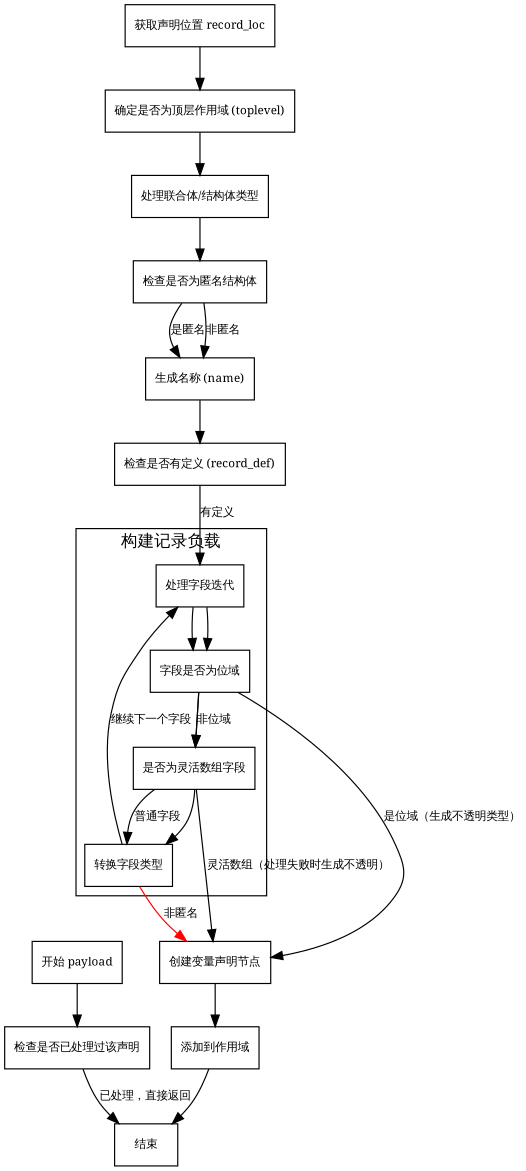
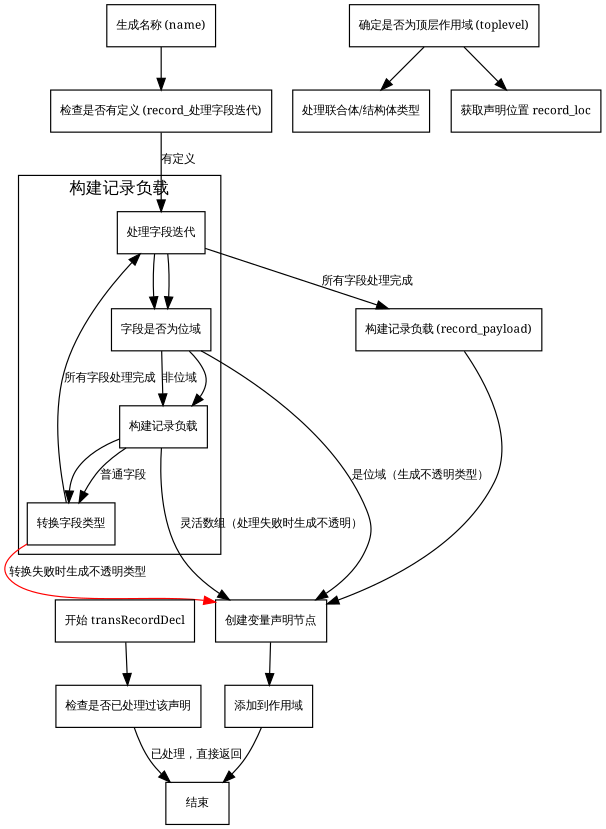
edge "获取声明位置 record_loc" -> "确定是否为顶层作用域 (toplevel)": reversed
node "检查是否为匿名结构体": removed
node "构建记录负载 (record_payload)": added
node "检查是否有定义 (record_def)": label "检查是否有定义 (record_def)" -> "检查是否有定义 (record_处理字段迭代)"
edge "转换字段类型" -> "处理字段迭代": label "继续下一个字段" -> "所有字段处理完成"
node "是否为灵活数组字段": label "是否为灵活数组字段" -> "构建记录负载"
edge "转换字段类型" -> "创建变量声明节点": label "非匿名" -> "转换失败时生成不透明类型"
node "开始 payload": label "开始 payload" -> "开始 transRecordDecl"
